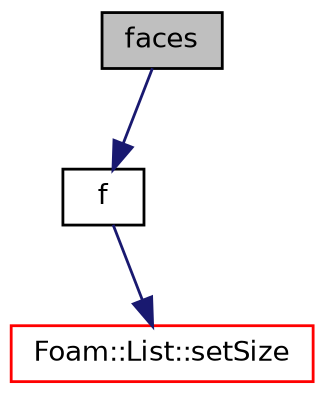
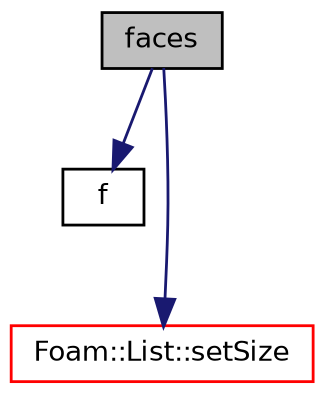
edge "f" -> "Foam::List::setSize": now "faces" -> "Foam::List::setSize"
